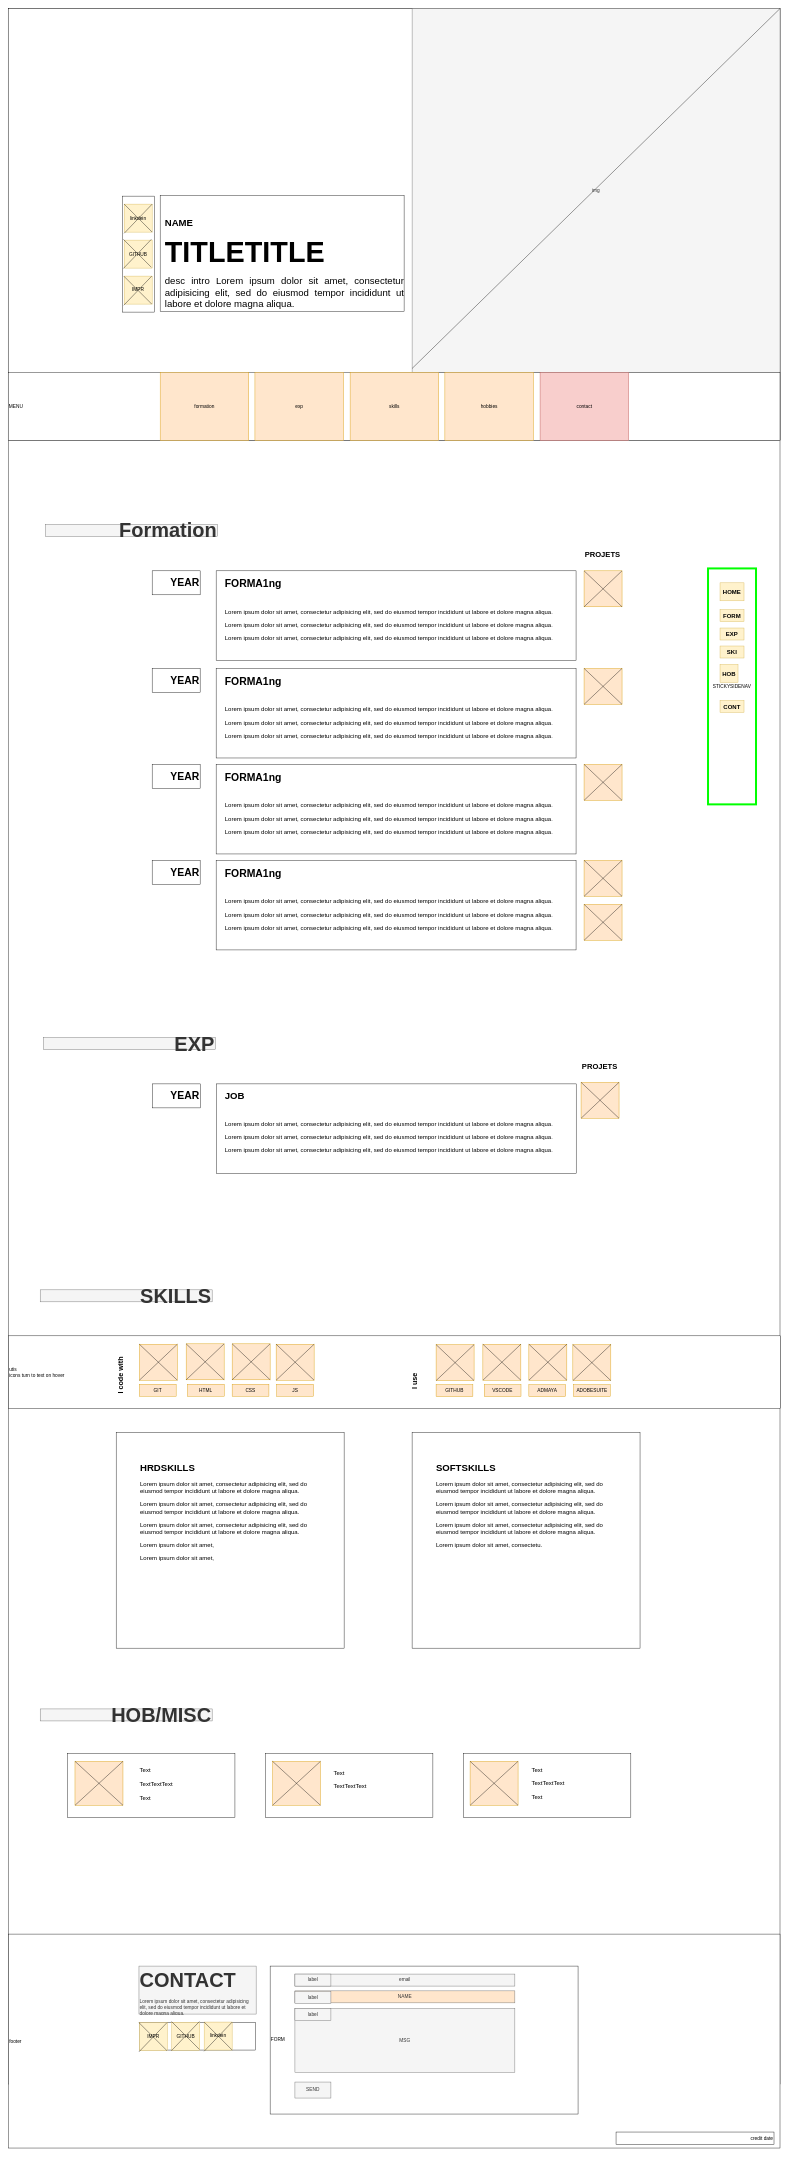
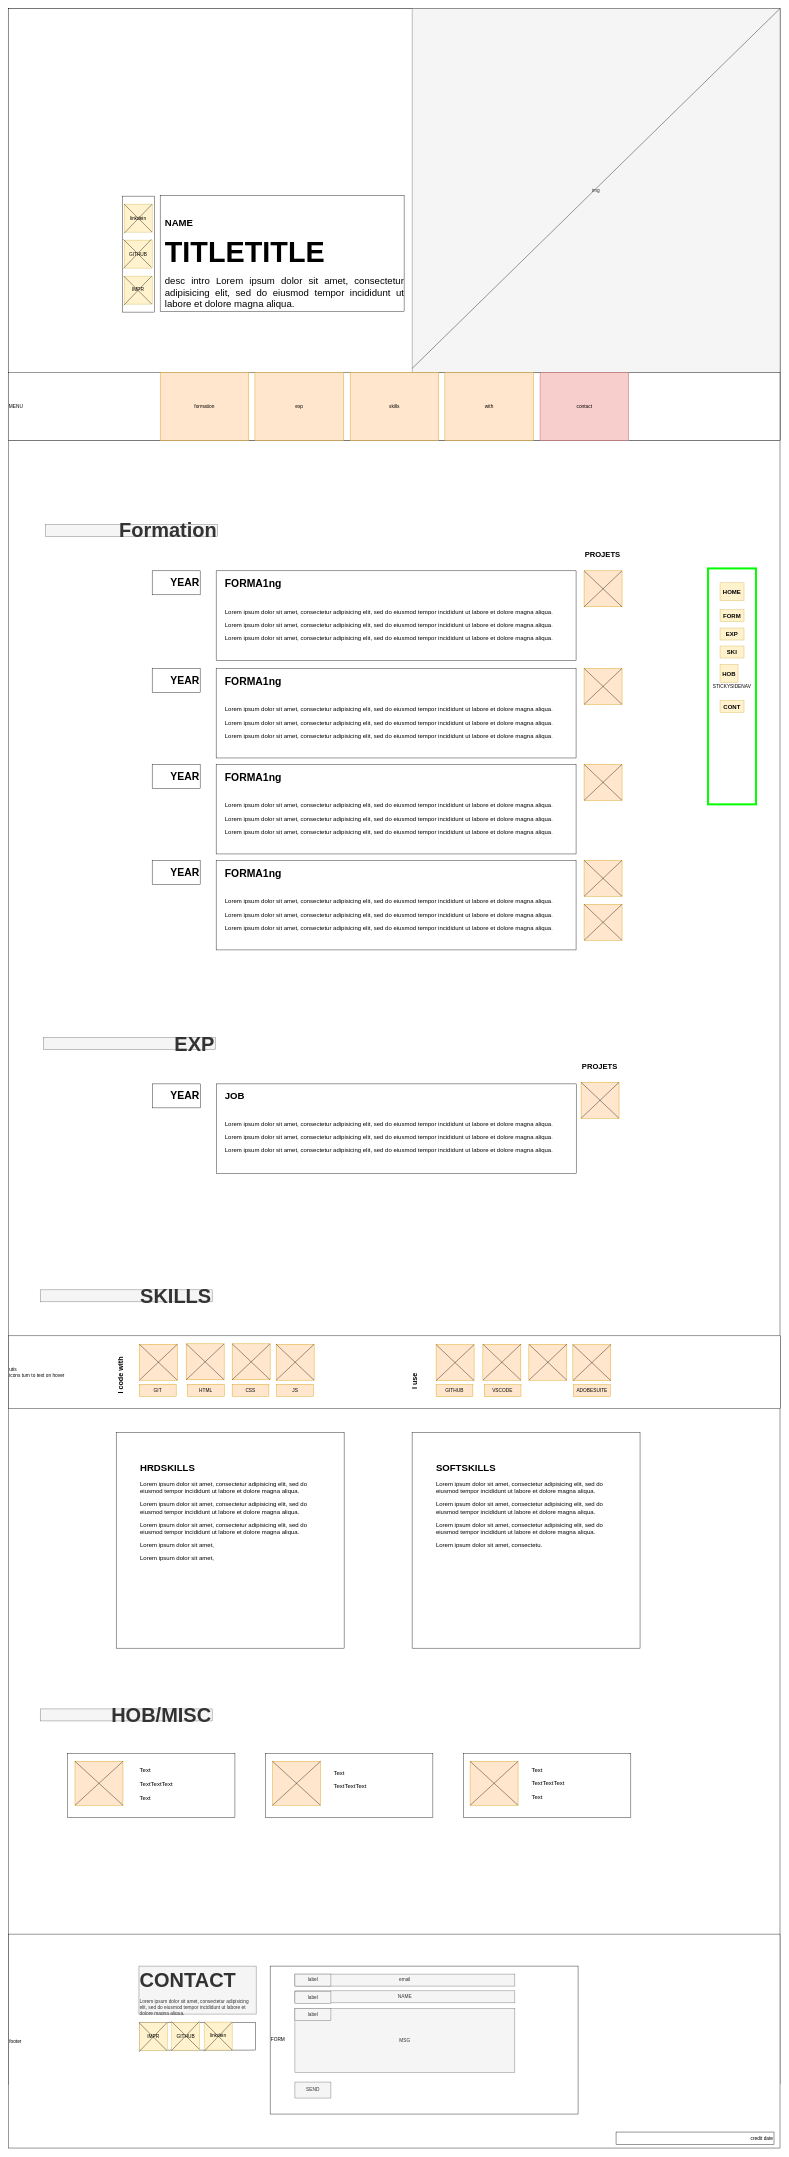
node "hobbies": label "hobbies" -> "with"
node "ADMAYA": removed
node "NAME": fillcolor #ffe6cc -> #f5f5f5
